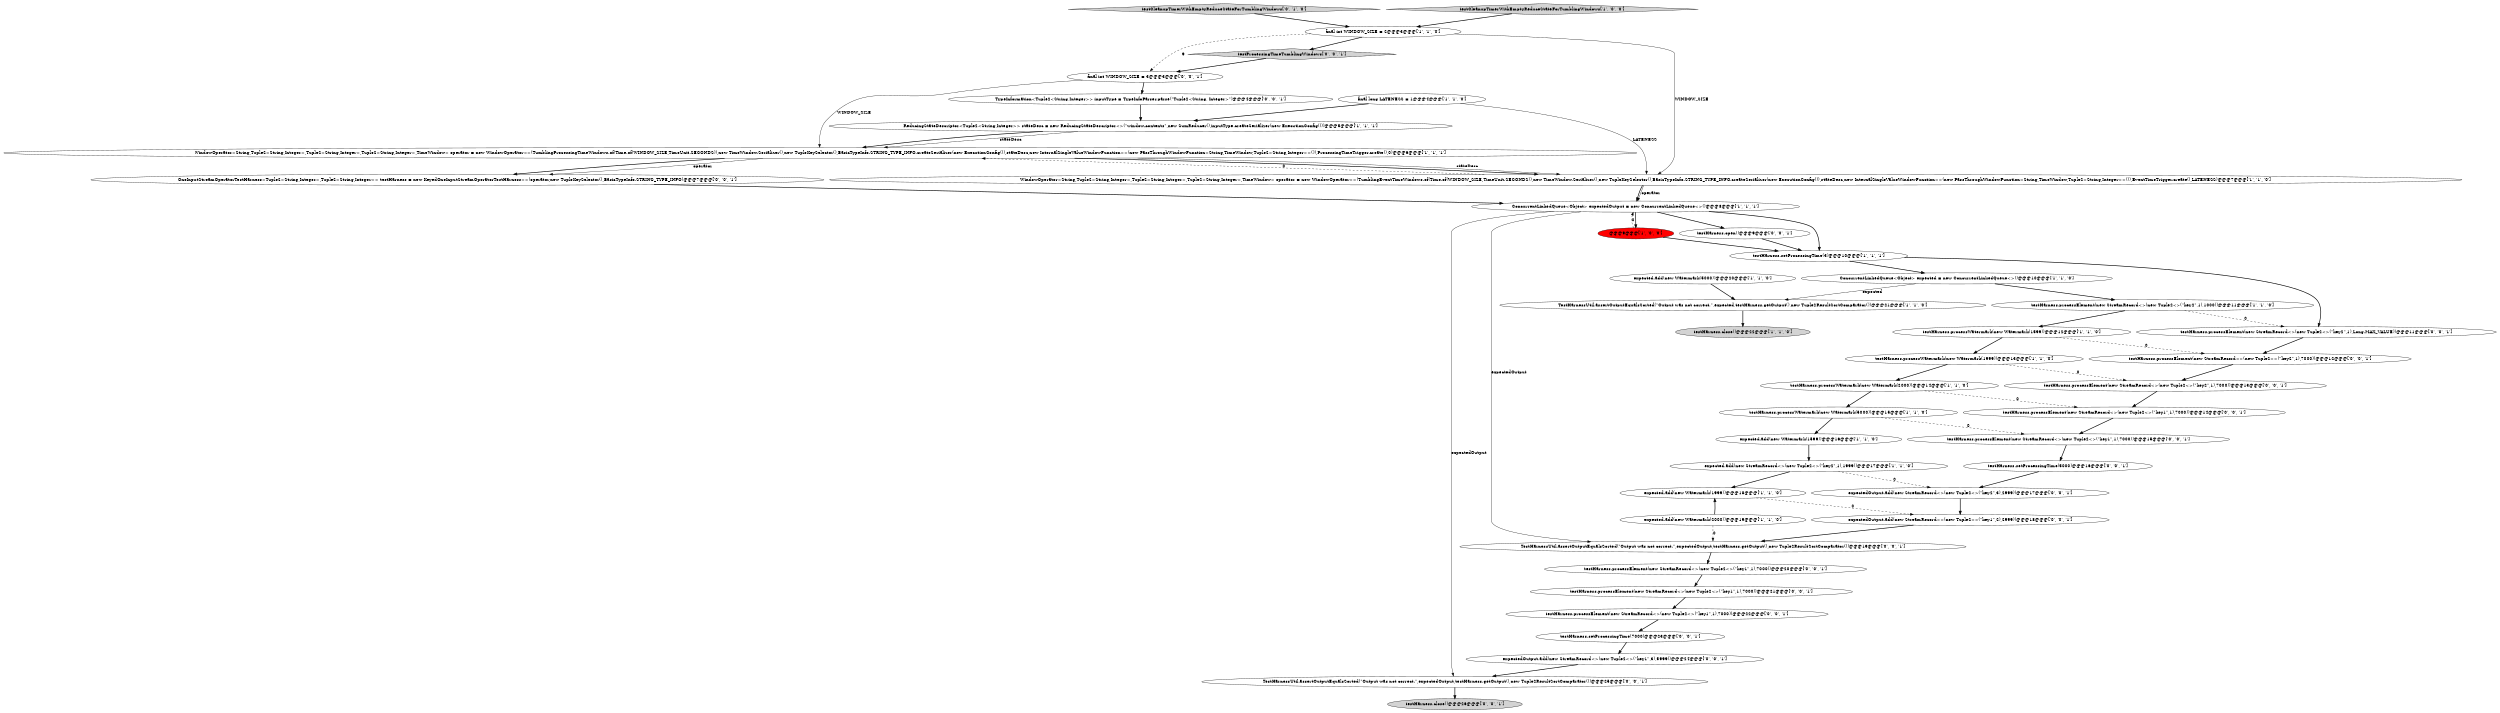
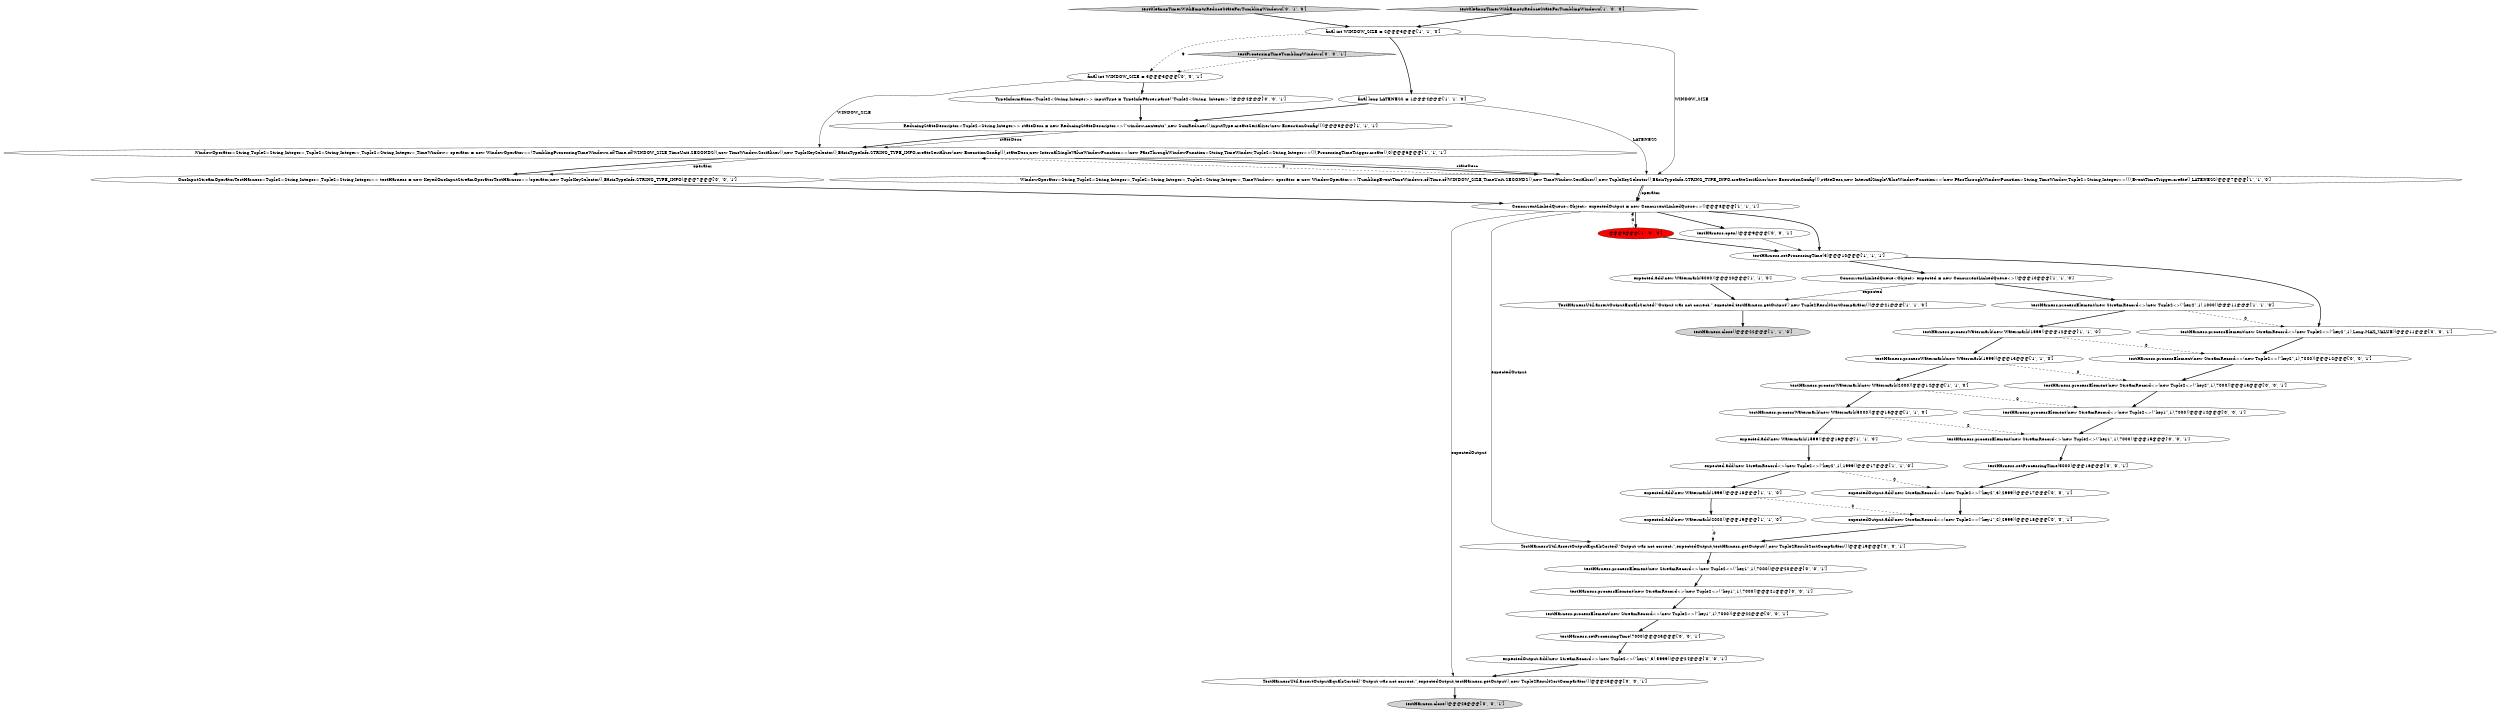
edge "final int WINDOW_SIZE = 2@@@3@@@['1', '1', '0']" -> "testProcessingTimeTumblingWindows['0', '0', '1']": now "final int WINDOW_SIZE = 2@@@3@@@['1', '1', '0']" -> "final long LATENESS = 1@@@4@@@['1', '1', '0']"
edge "testProcessingTimeTumblingWindows['0', '0', '1']" -> "final int WINDOW_SIZE = 3@@@3@@@['0', '0', '1']": style bold -> dashed
edge "testHarness.open()@@@9@@@['0', '0', '1']" -> "testHarness.setProcessingTime(3)@@@10@@@['1', '1', '1']": style bold -> solid
edge "expected.add(new Watermark(2000))@@@19@@@['1', '1', '0']" -> "expected.add(new Watermark(1999))@@@18@@@['1', '1', '0']": reversed
